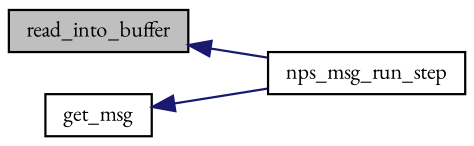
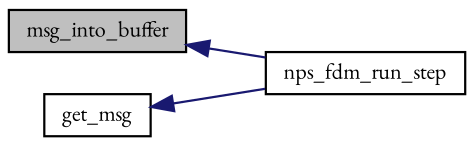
node "read_into_buffer": label "read_into_buffer" -> "msg_into_buffer"
node "nps_msg_run_step": label "nps_msg_run_step" -> "nps_fdm_run_step"
